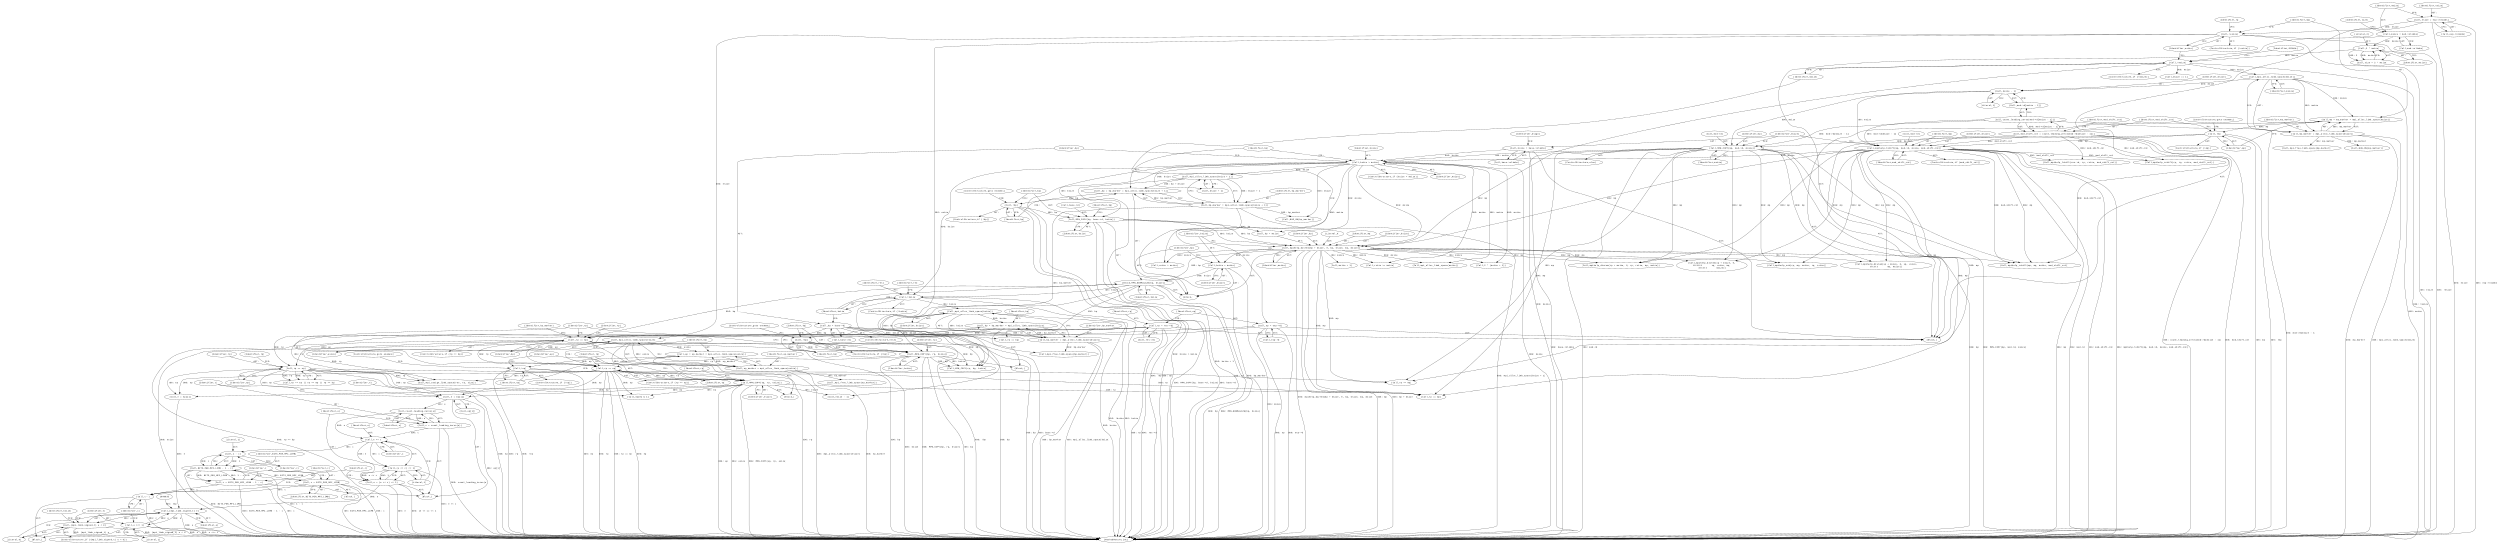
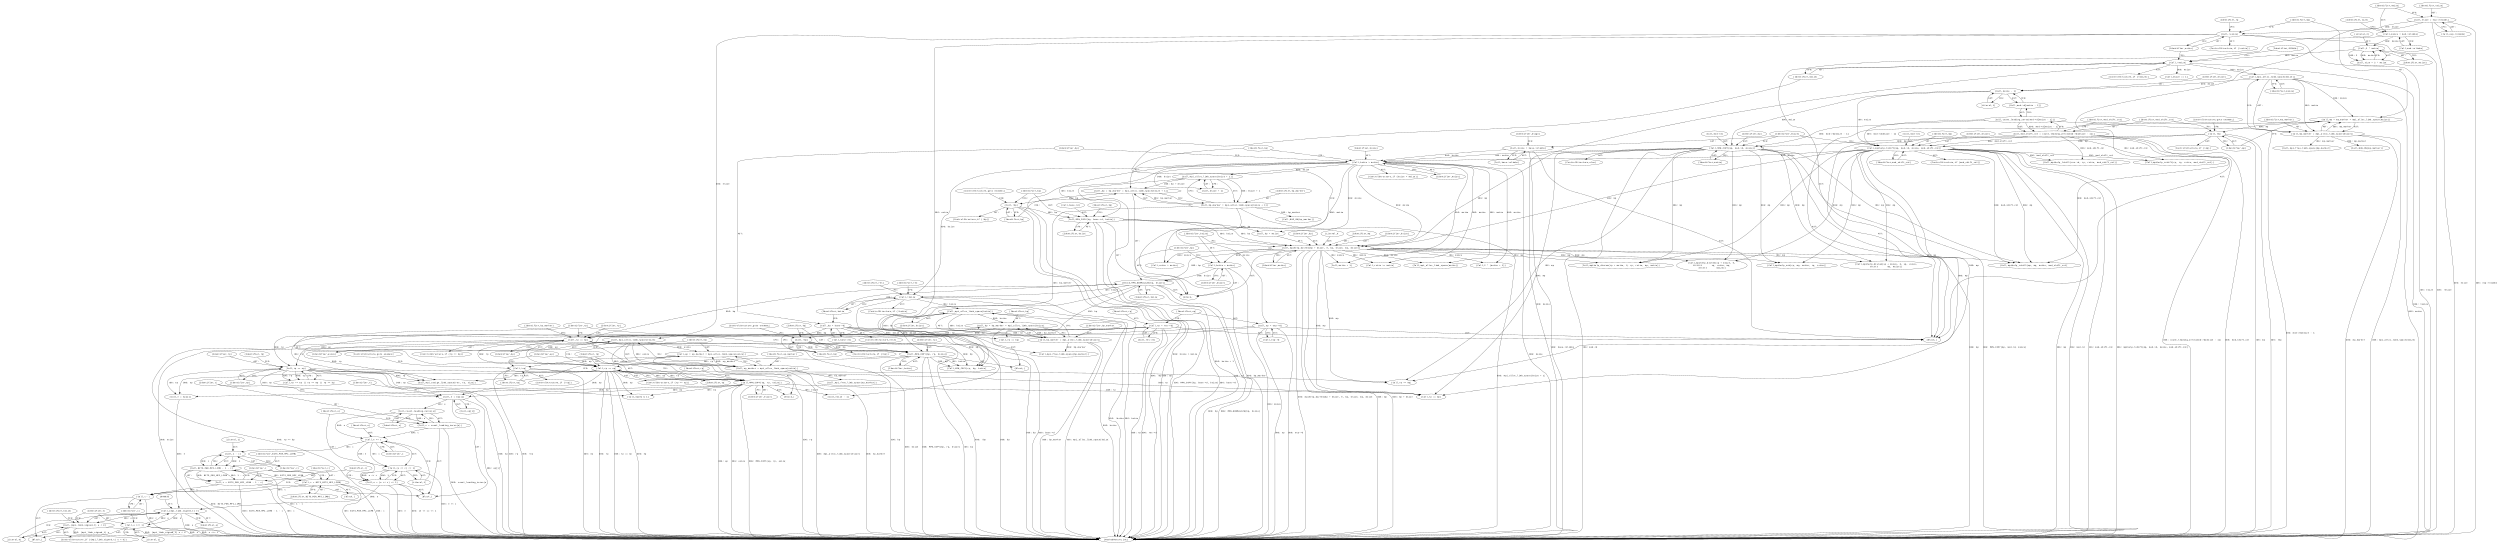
edge "(Call,bsize > msize)" -> "(Call,BUG_ON(bp_marker))": now "(Call,bsize > msize)" -> "(Call,msize + 1)"
node "(Call,c = BITS_PER_MPI_LIMB)": label "(Call,c = BITS_PER_MPI_LIMB)" -> "(Call,c = BITS_BITS_MPI_LIMB)"
edge "1000635" -> "(Call,(mpi_limb_signed_t) e)": label "DDG: !mp" -> "AST: "
